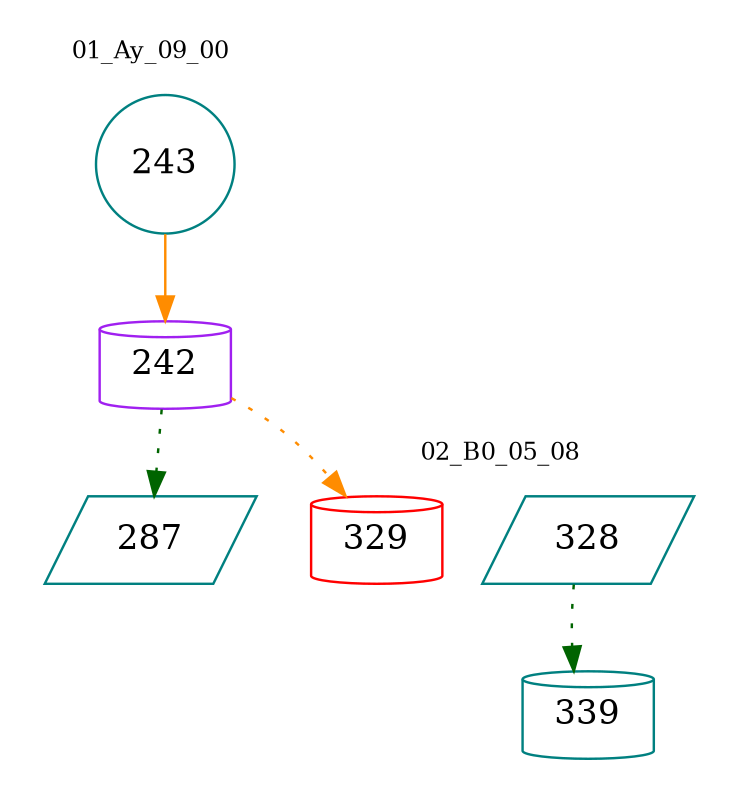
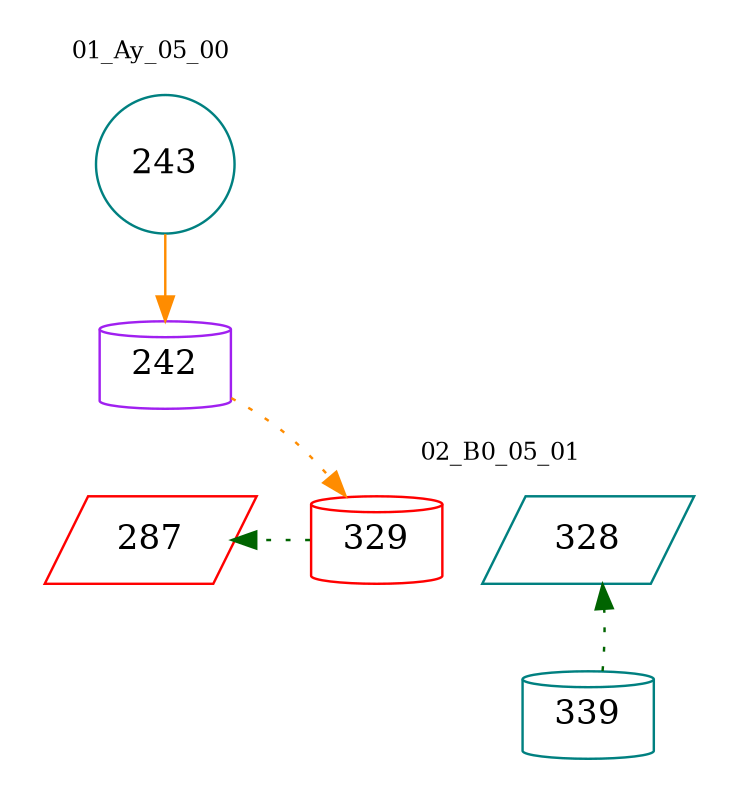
cluster "01_Ay_09_00": label "01_Ay_09_00" -> "01_Ay_05_00"
edge "242" -> "287": now "329" -> "287"
cluster "02_B0_05_08": label "02_B0_05_08" -> "02_B0_05_01"
node "287": color teal -> red
edge "328" -> "339": reversed
